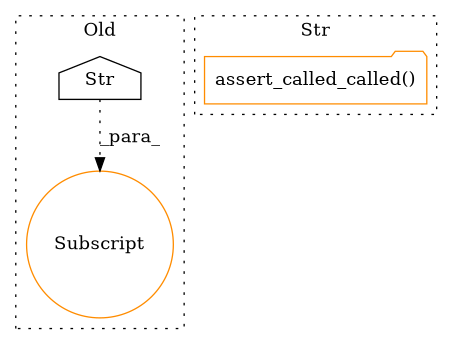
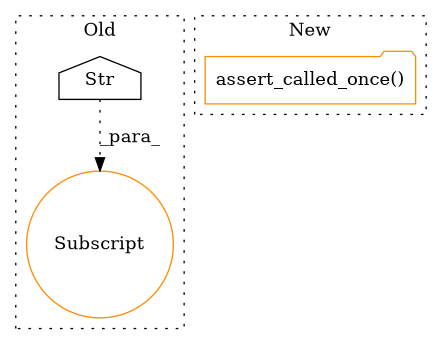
cluster "Str": label "Str" -> "New"
node "assert_called_called()": label "assert_called_called()" -> "assert_called_once()"
